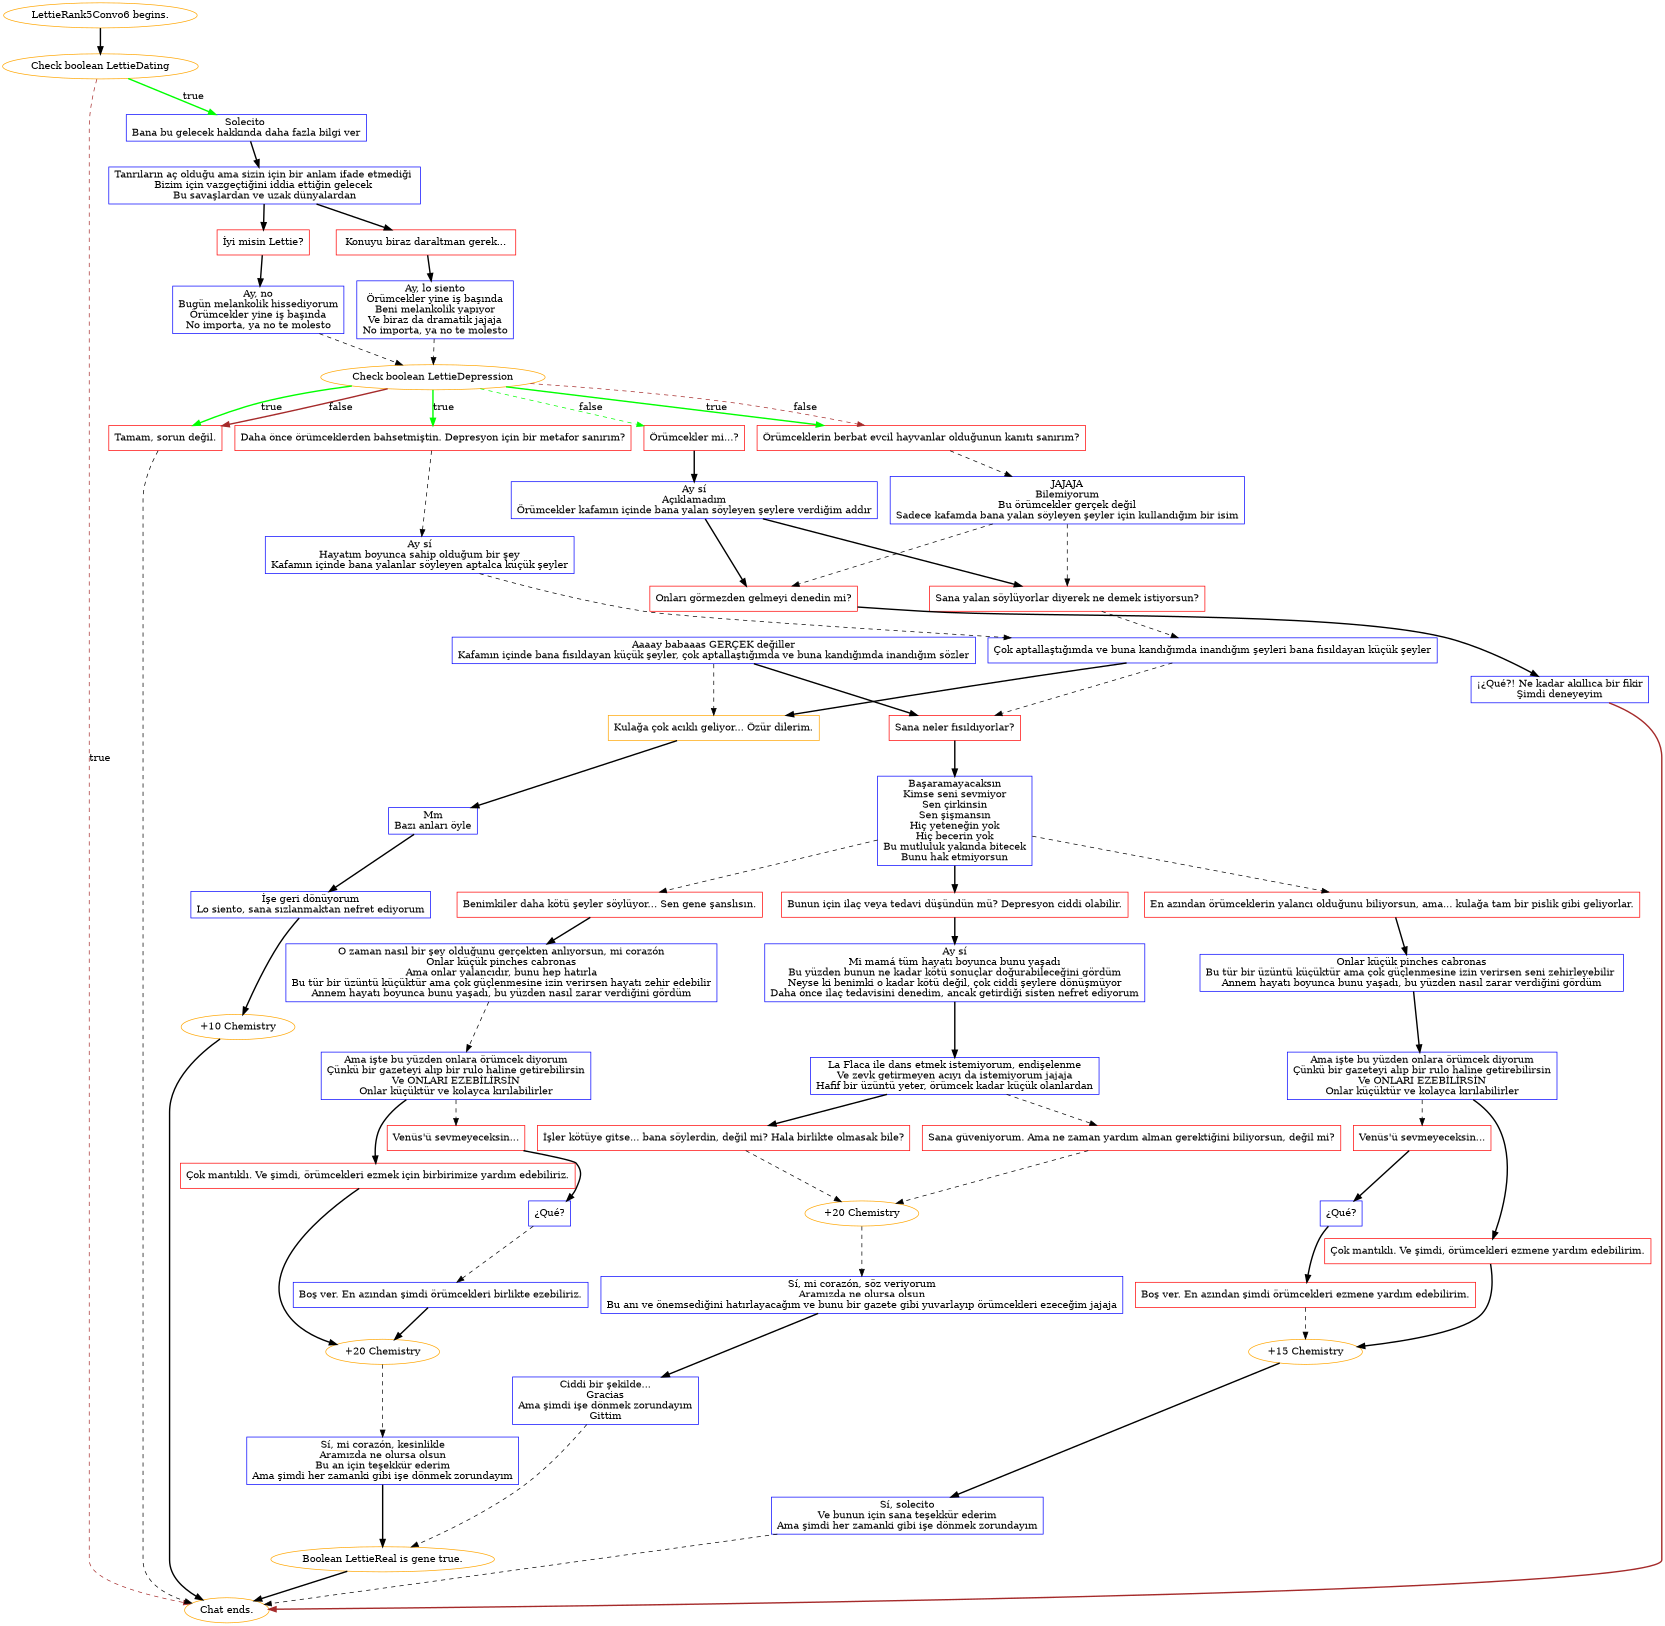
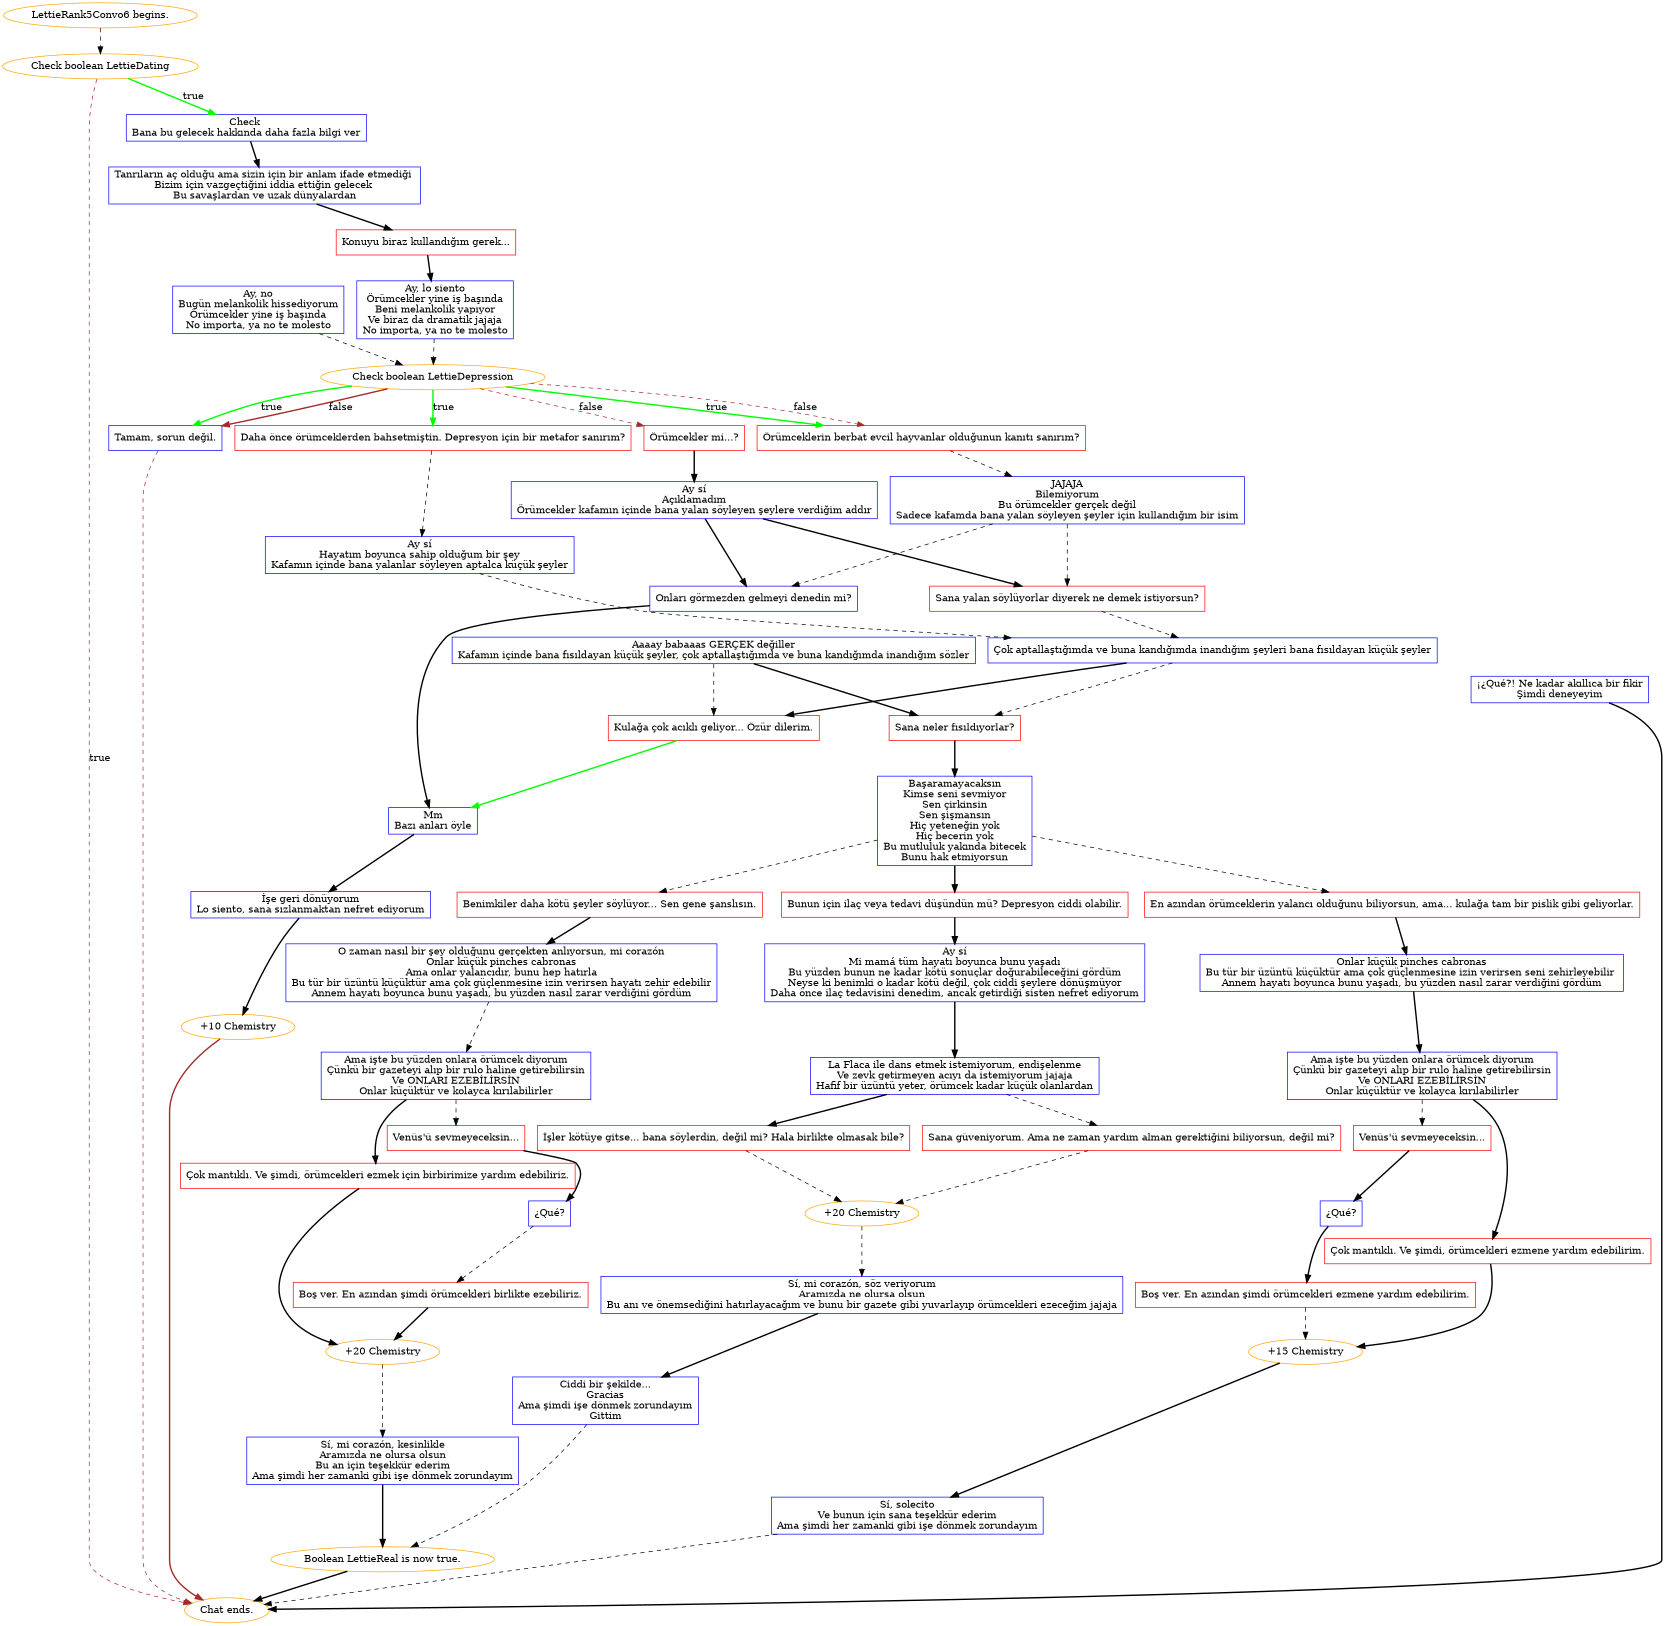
edge "LettieRank5Convo6 begins." -> "Check boolean LettieDating": style bold -> dashed
node "Solecito Bana bu gelecek hakkında daha fazla bilgi ver": label "Solecito Bana bu gelecek hakkında daha fazla bilgi ver" -> "Check Bana bu gelecek hakkında daha fazla bilgi ver"
node "İyi misin Lettie?": removed
node "Konuyu biraz daraltman gerek...": label "Konuyu biraz daraltman gerek..." -> "Konuyu biraz kullandığım gerek..."
edge "Check boolean LettieDepression" -> "Örümcekler mi...?": color green -> brown
node "Tamam, sorun değil.": color red -> blue
node "Onları görmezden gelmeyi denedin mi?": color red -> blue
edge "Onları görmezden gelmeyi denedin mi?" -> "¡¿Qué?! Ne kadar akıllıca bir fikir Şimdi deneyeyim": now "Onları görmezden gelmeyi denedin mi?" -> "Mm Bazı anları öyle"
node "Kulağa çok acıklı geliyor... Özür dilerim.": color orange -> red
edge "Kulağa çok acıklı geliyor... Özür dilerim." -> "Mm Bazı anları öyle": color black -> green
edge "Tamam, sorun değil." -> "Chat ends.": color black -> brown
node "Boş ver. En azından şimdi örümcekleri birlikte ezebiliriz.": color blue -> red
edge "+10 Chemistry" -> "Chat ends.": color black -> brown
node "Boolean LettieReal is gene true.": label "Boolean LettieReal is gene true." -> "Boolean LettieReal is now true."
edge "¡¿Qué?! Ne kadar akıllıca bir fikir Şimdi deneyeyim" -> "Chat ends.": color brown -> black
